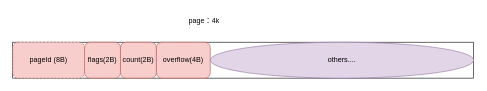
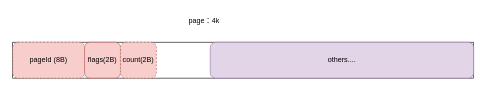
node "count(2B)": style solid -> dashed
node "overflow(4B)": removed
node "others....": shape ellipse -> rounded rectangle
